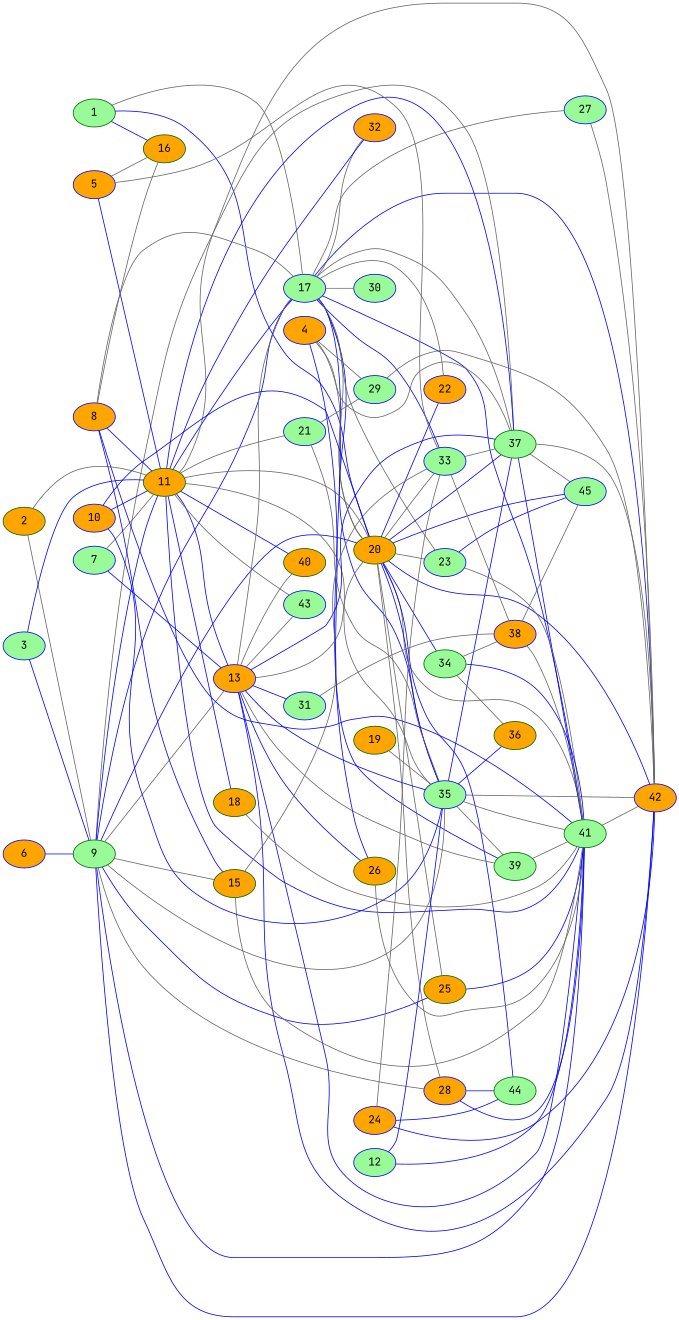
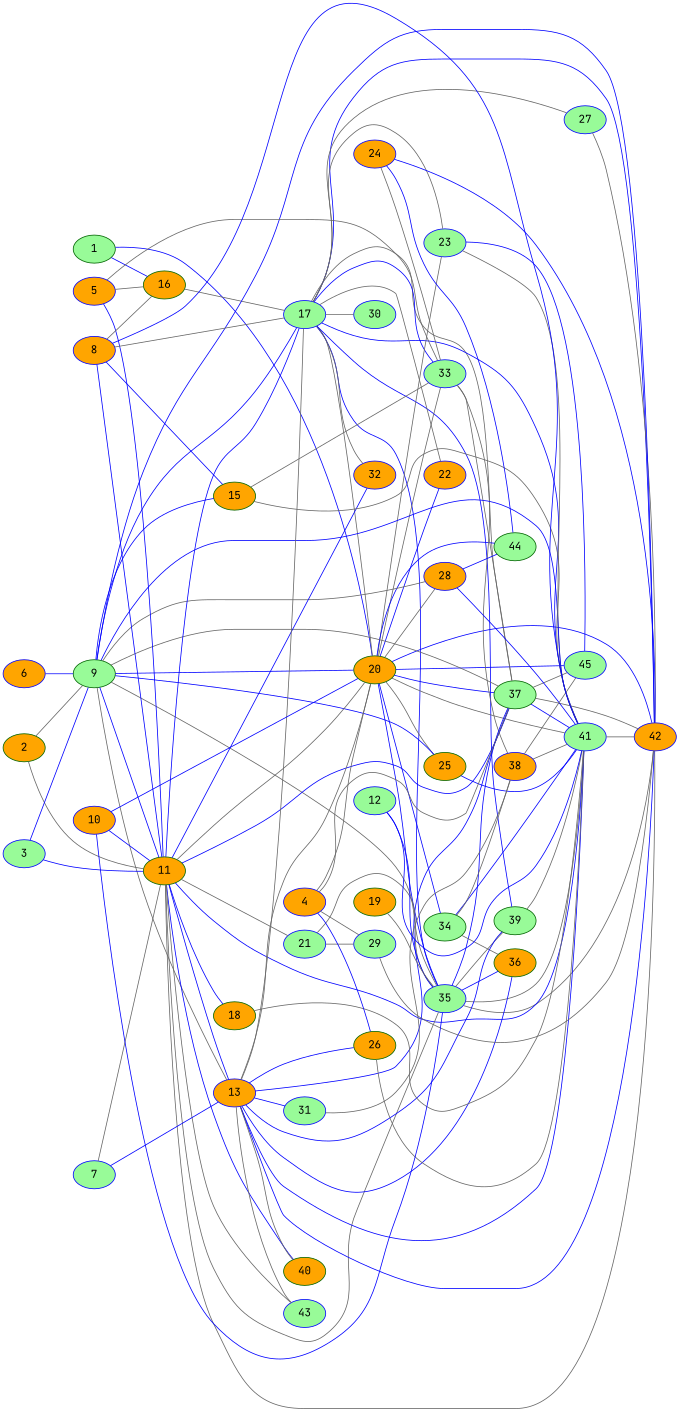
edge "1" -- "17": now "16" -- "17"
edge "13" -- "35": now "13" -- "36"
edge "13" -- "39": color gray40 -> blue
node "41": color darkgreen -> blue
edge "9" -- "15": color gray40 -> blue
